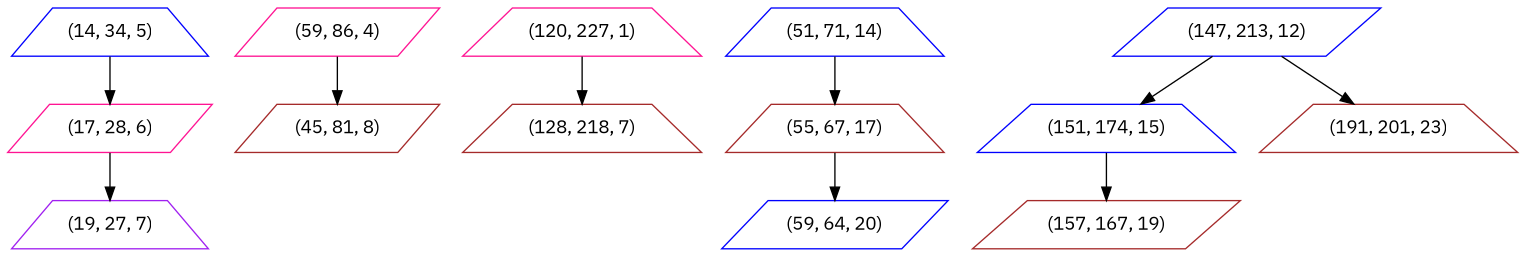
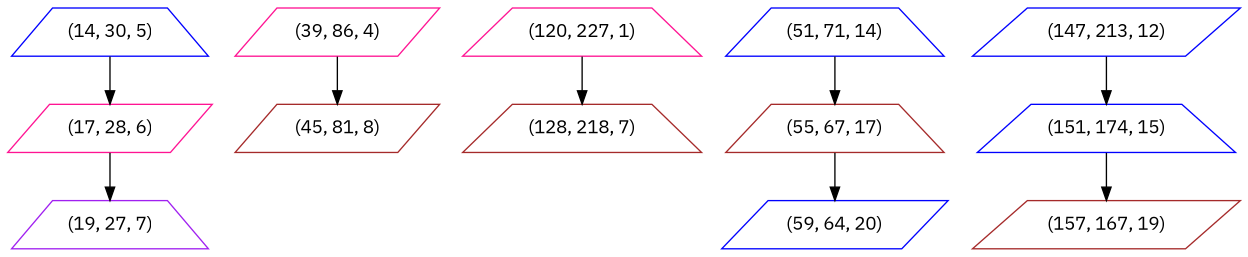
node "(14, 34, 5)": label "(14, 34, 5)" -> "(14, 30, 5)"
node "(59, 86, 4)": label "(59, 86, 4)" -> "(39, 86, 4)"
node "(191, 201, 23)": removed
